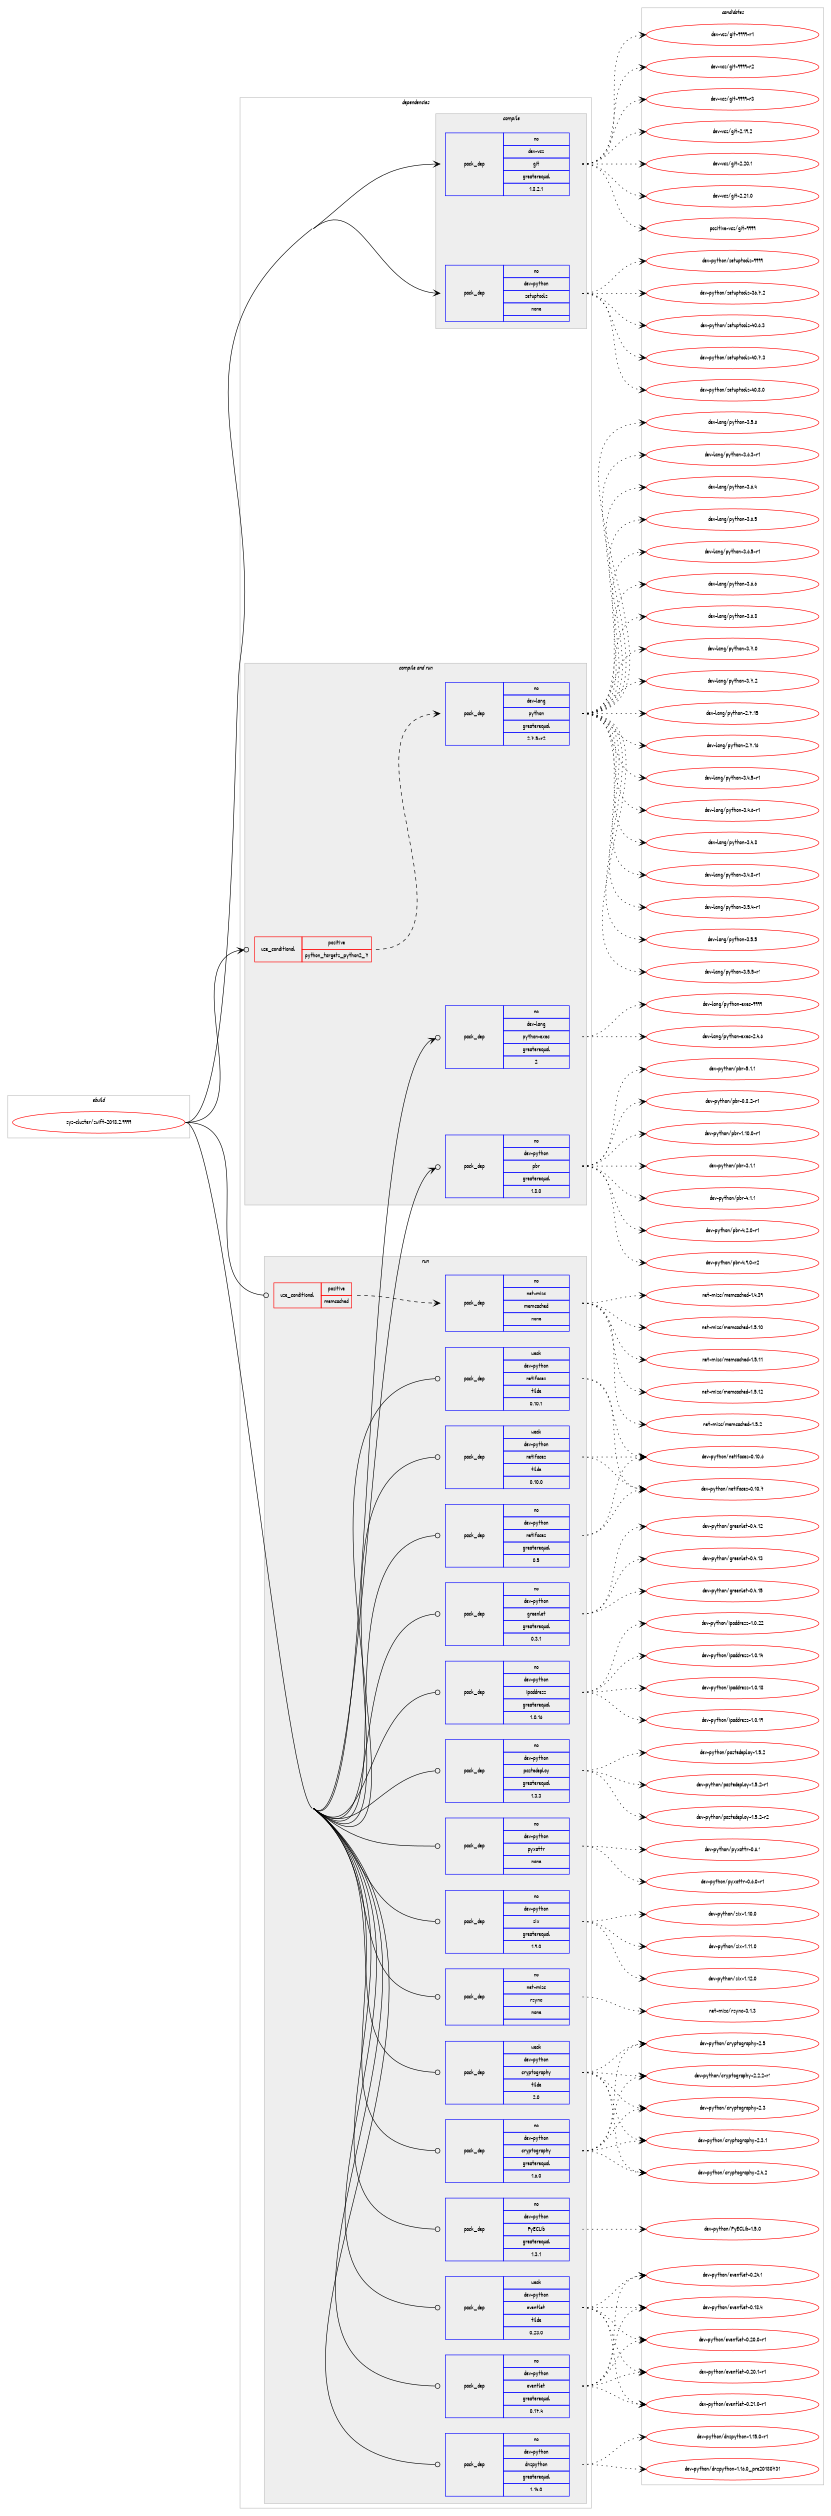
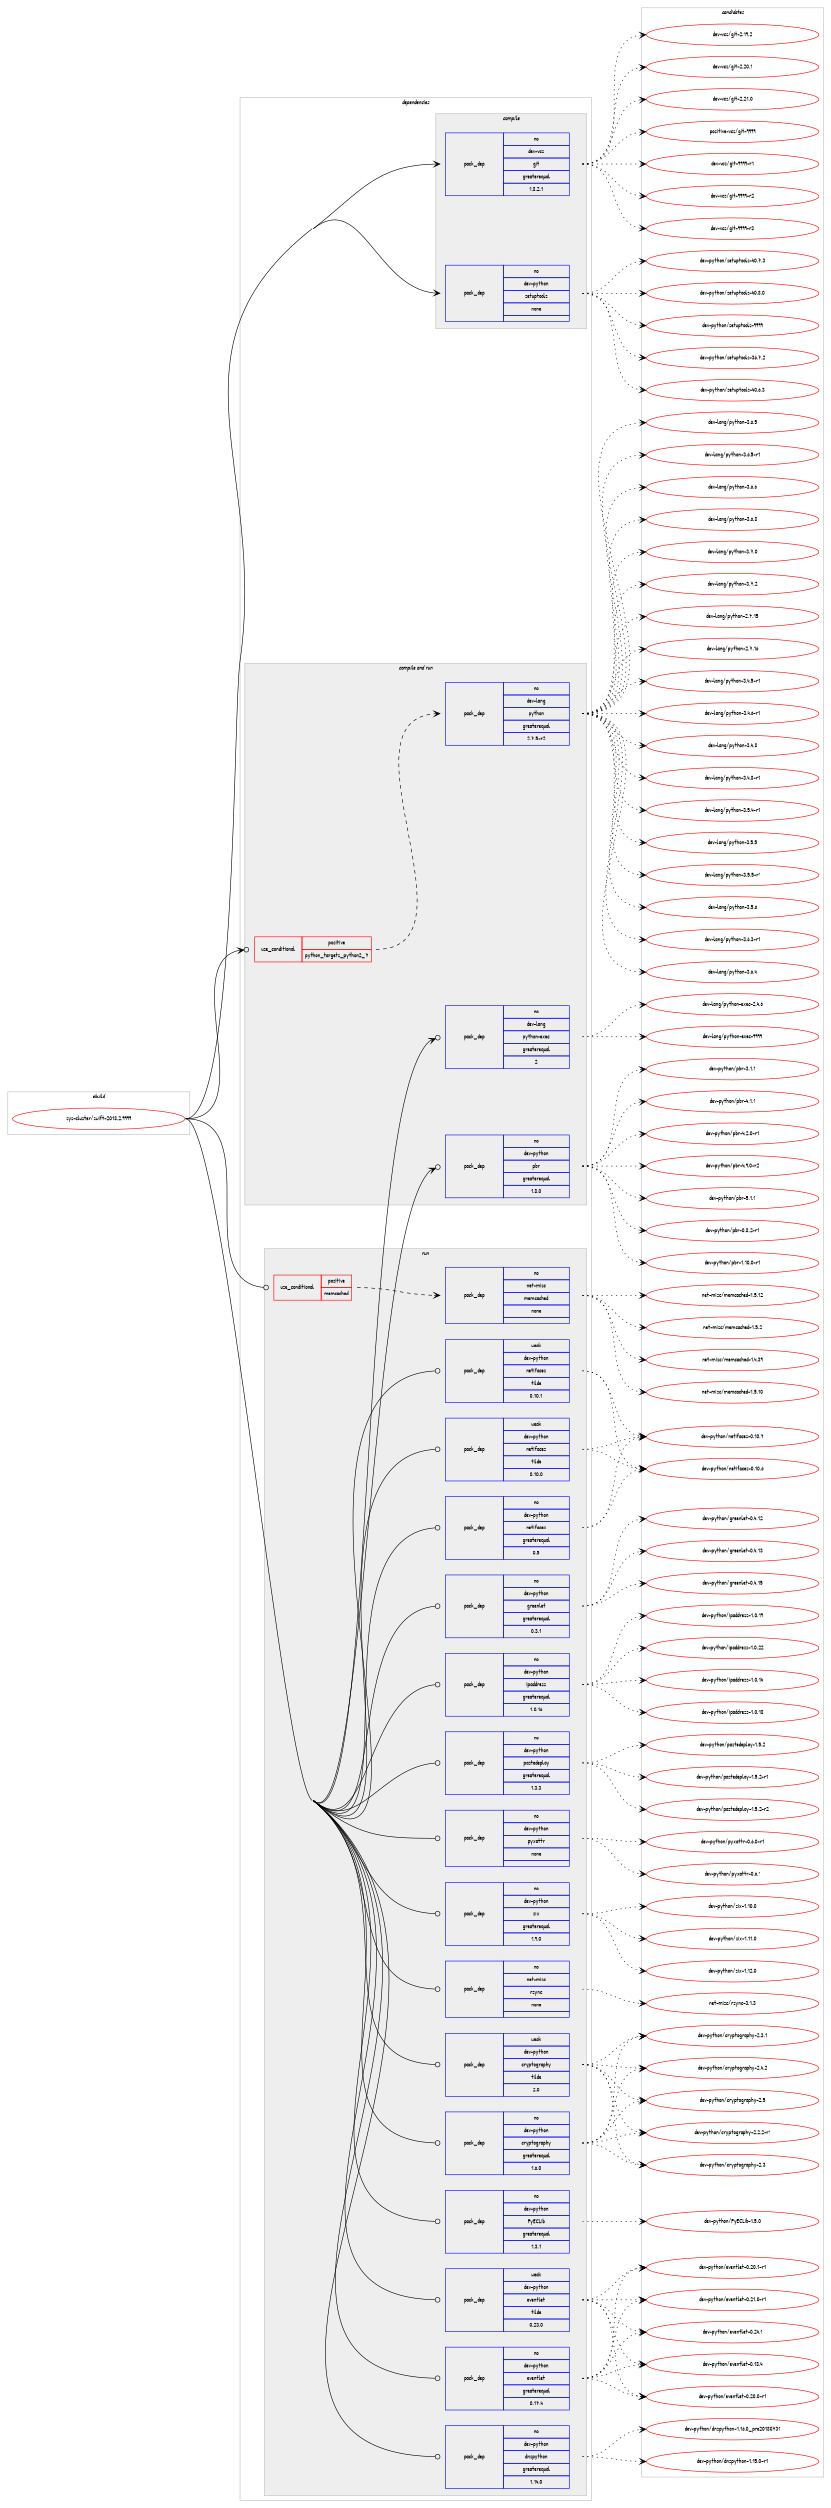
node "net-misc/memcached-1.5.11": removed
